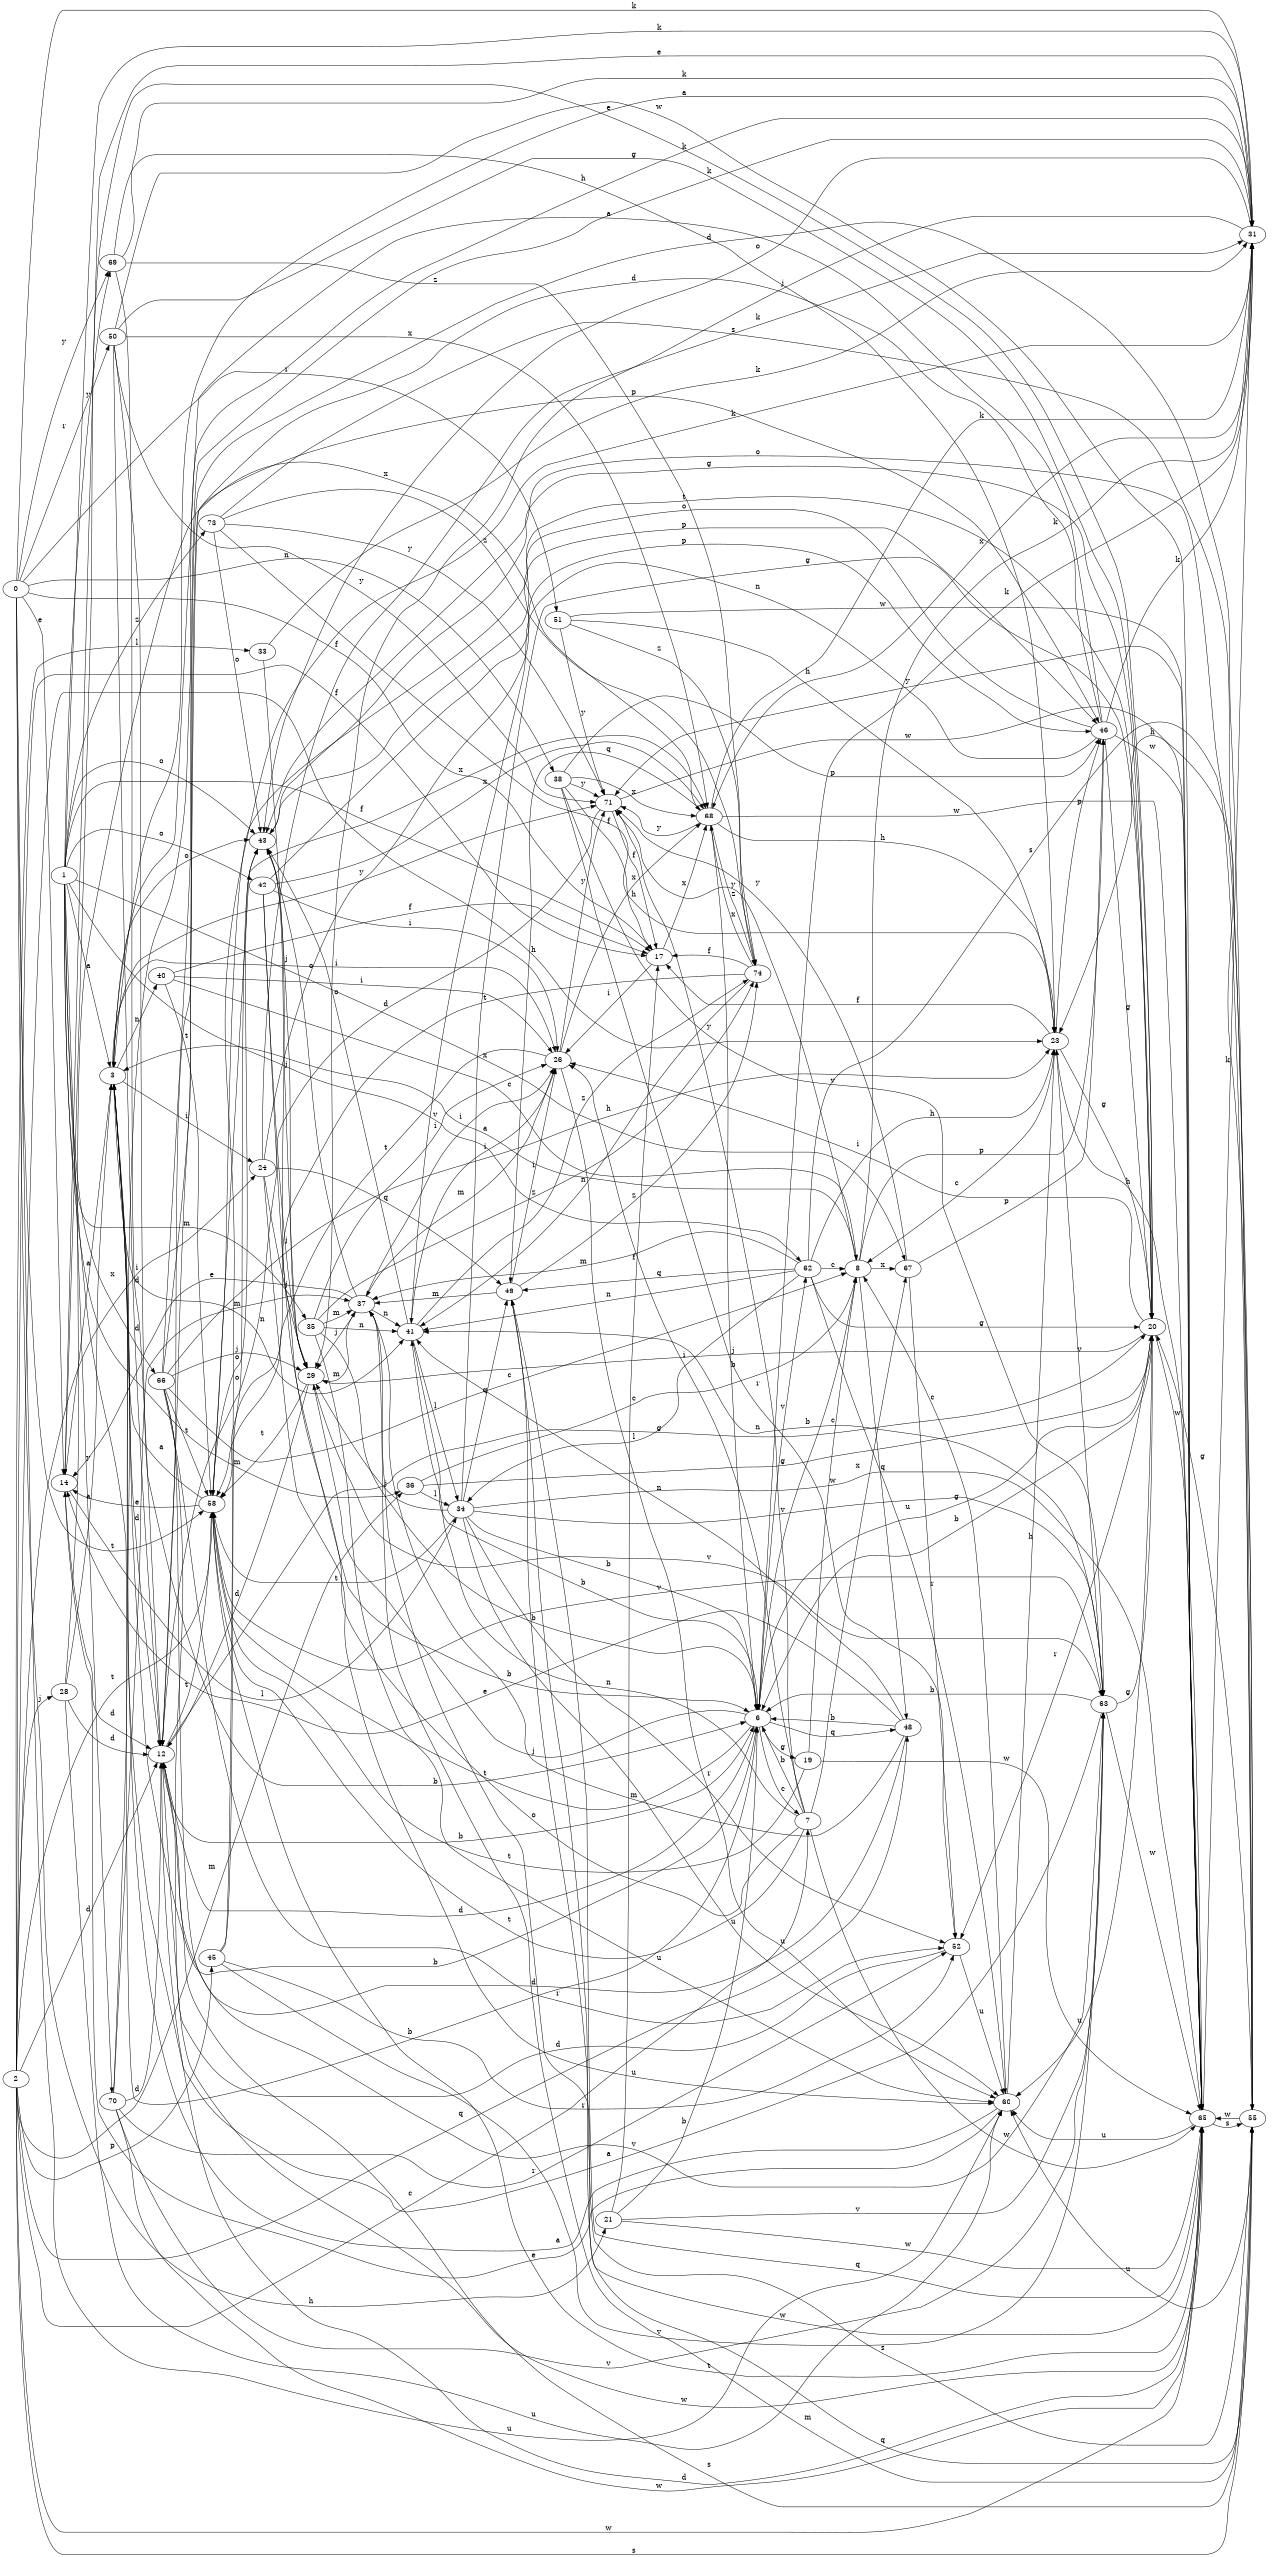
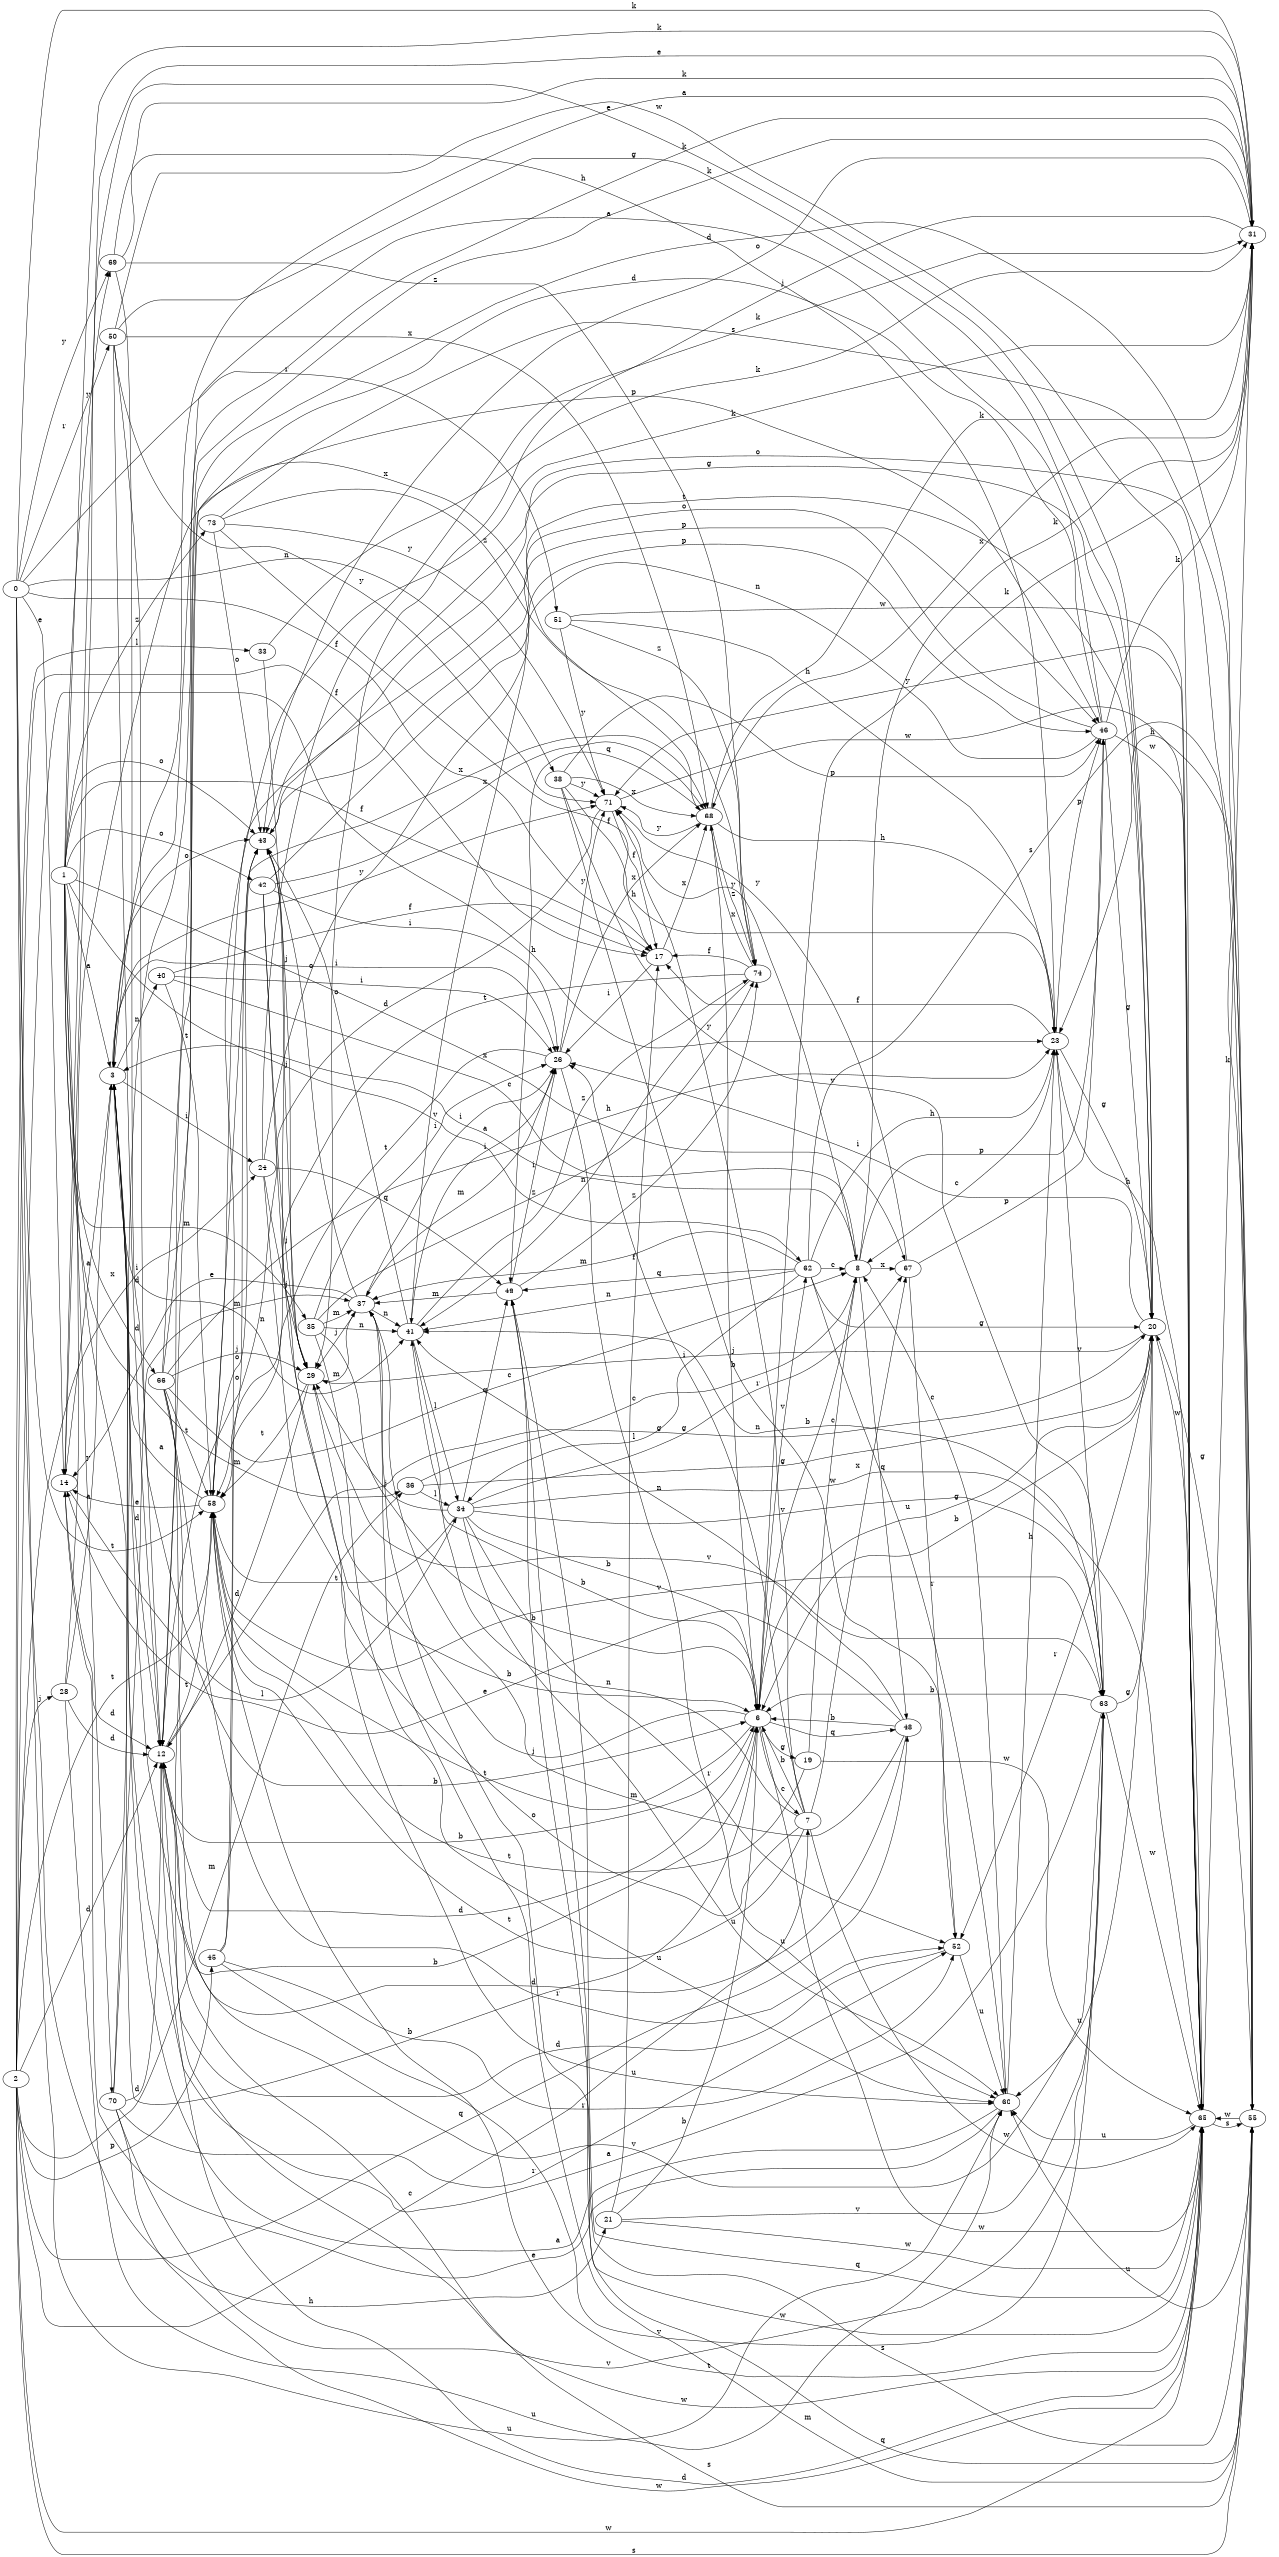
edge "34" -> "20": now "34" -> "67"
edge "68" -> "65": now "6" -> "65"
